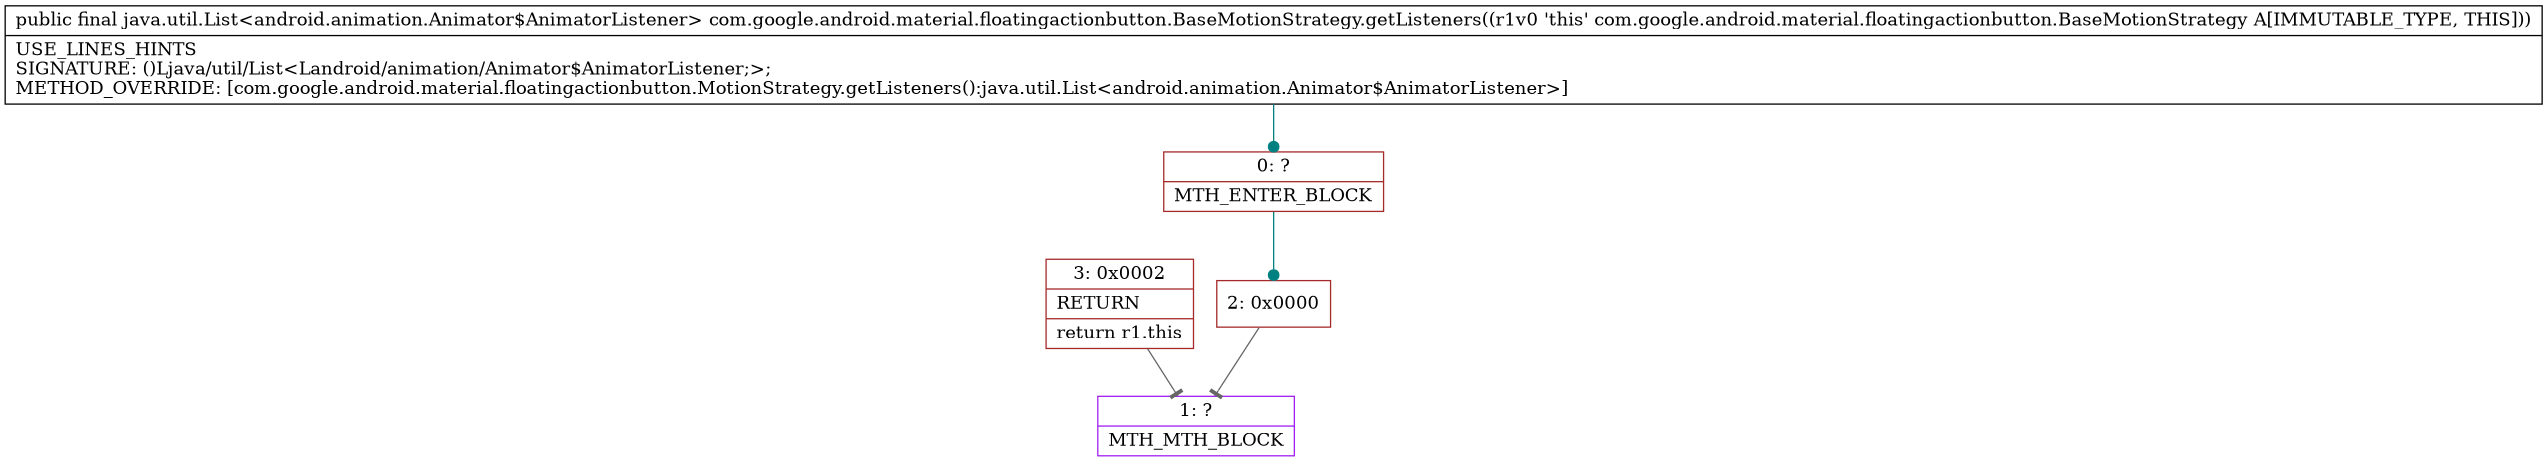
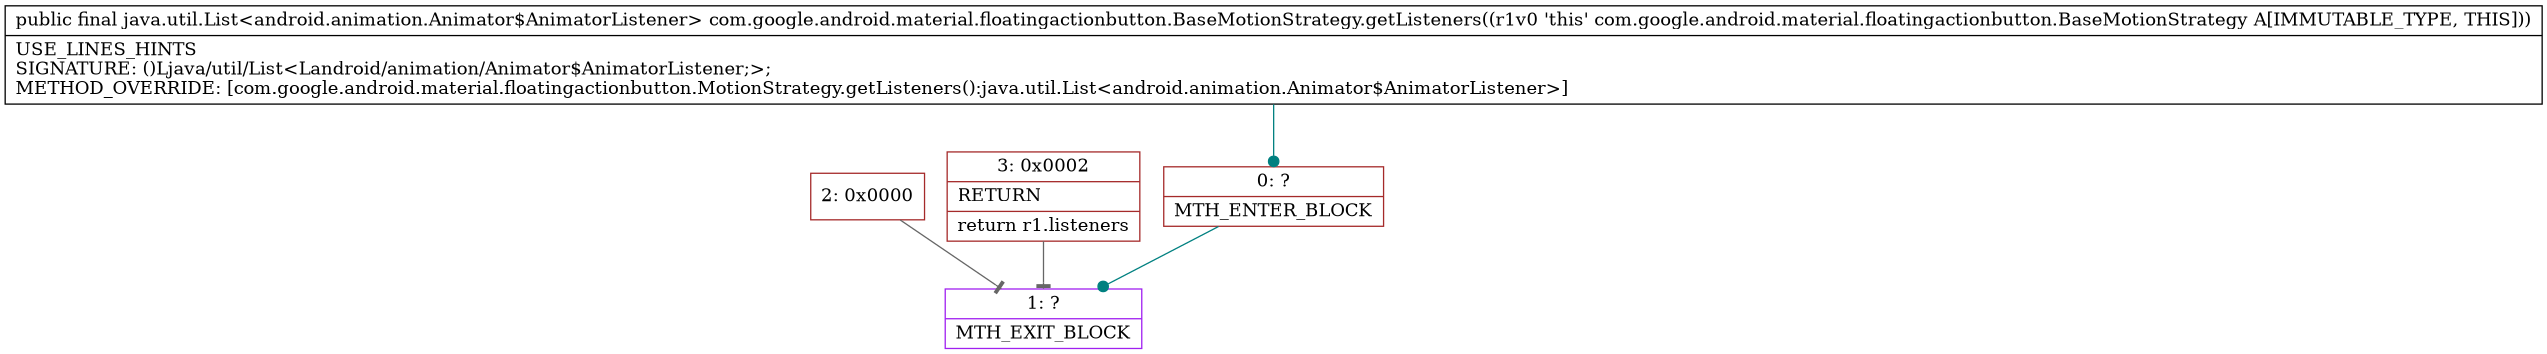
edge "0: ?" -> "2: 0x0000": now "0: ?" -> "1: ?"
node "3: 0x0002": text "return r1.this" -> "return r1.listeners"
node "1: ?": text "MTH_MTH_BLOCK" -> "MTH_EXIT_BLOCK"
